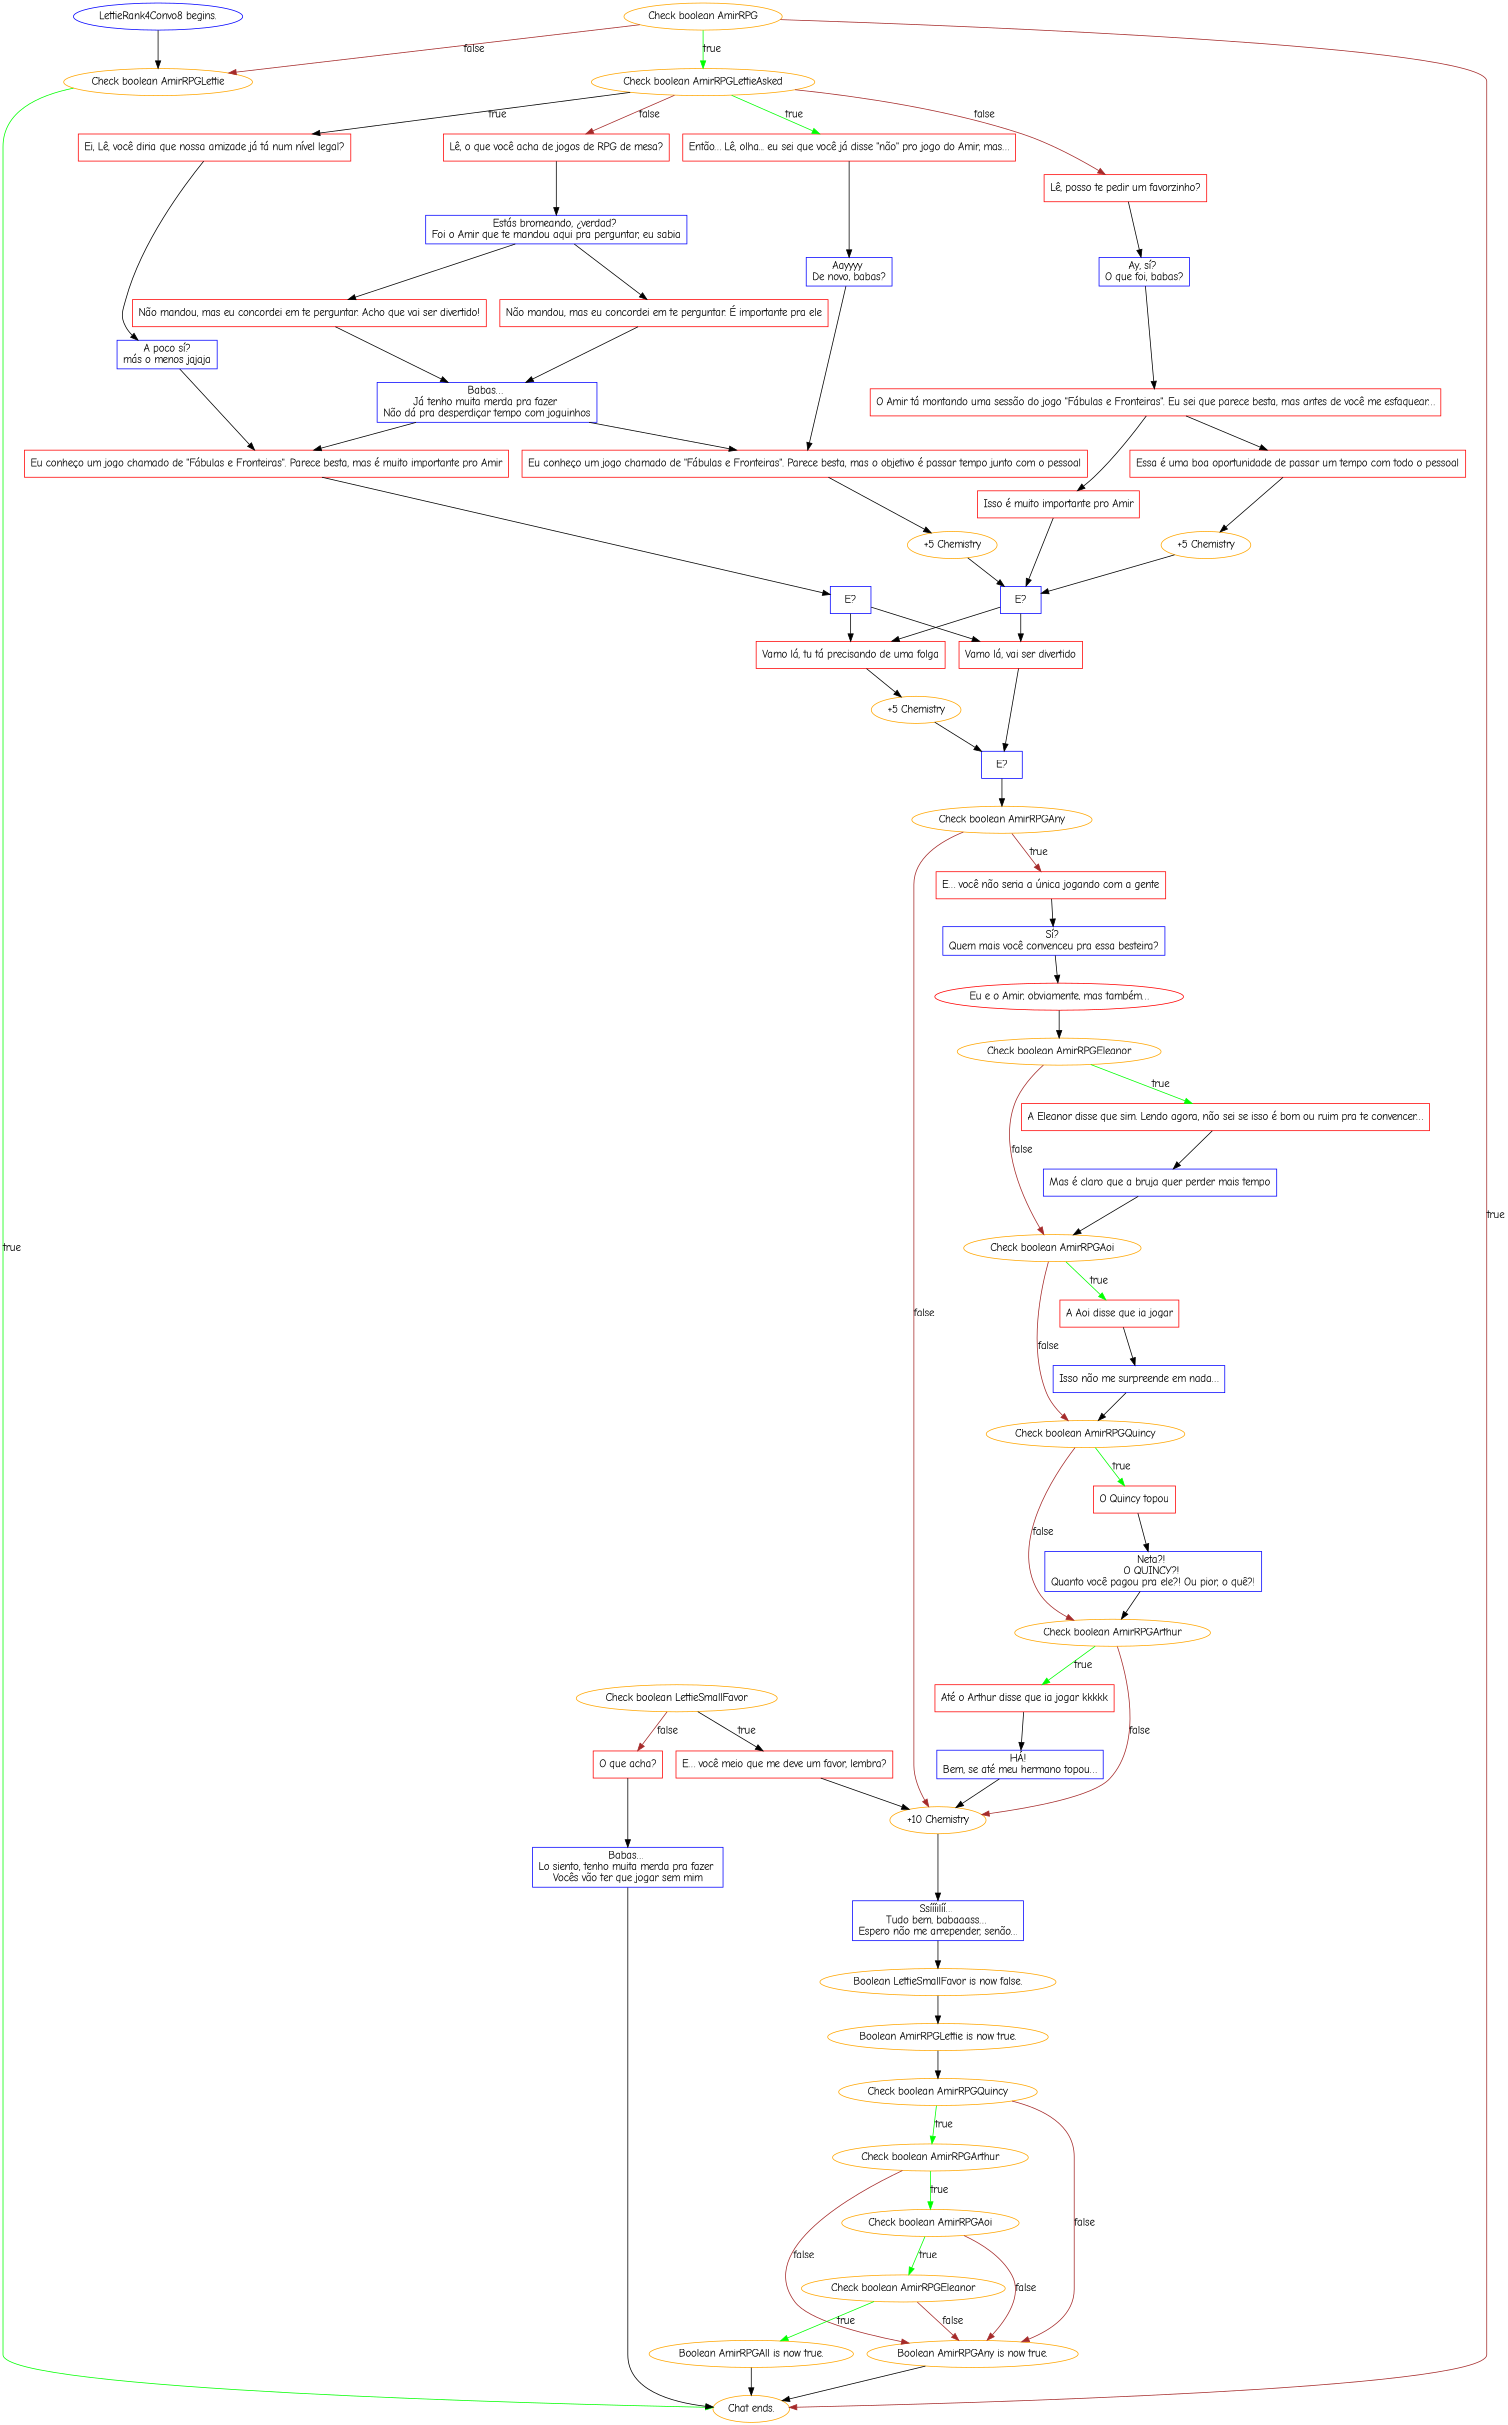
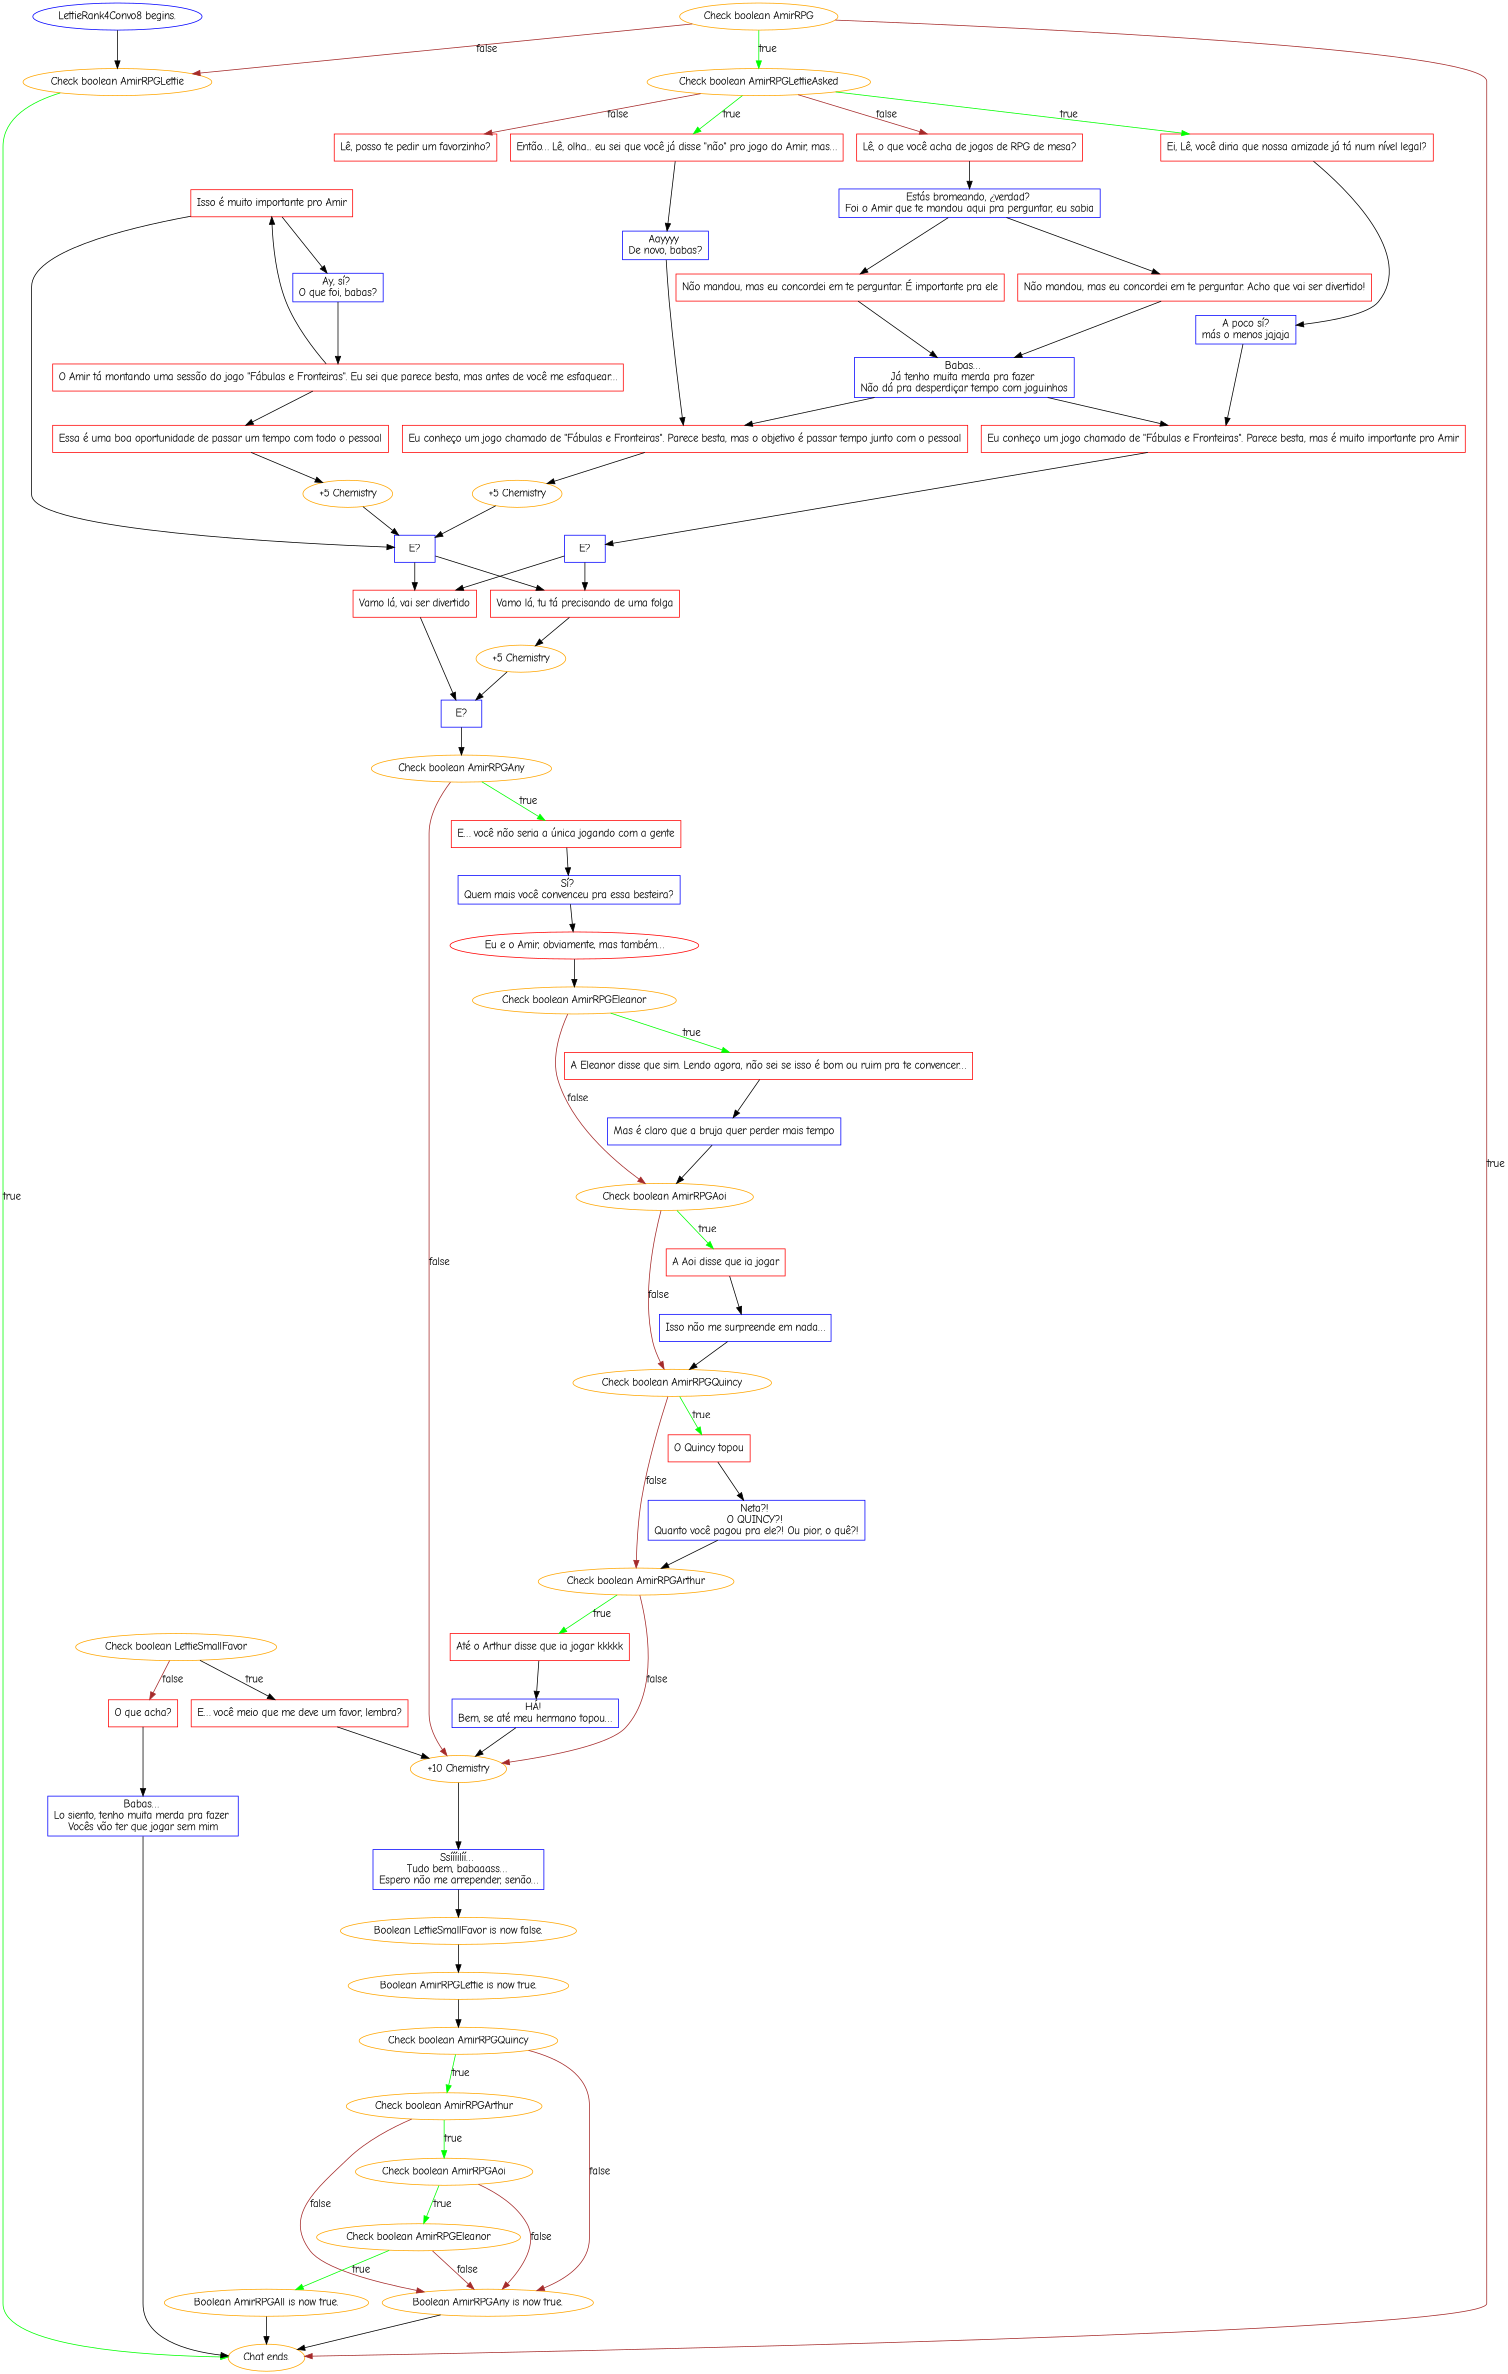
edge "Check boolean AmirRPGLettieAsked" -> "Ei, Lê, você diria que nossa amizade já tá num nível legal?": color black -> green
edge "Lê, posso te pedir um favorzinho?" -> "Ay, sí? O que foi, babas?": now "Isso é muito importante pro Amir" -> "Ay, sí? O que foi, babas?"
edge "Check boolean AmirRPGAny" -> "E… você não seria a única jogando com a gente": color brown -> green
